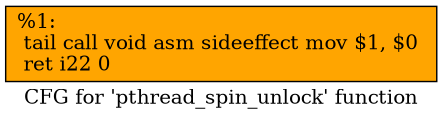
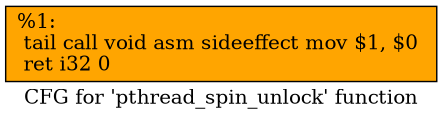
node "%1:": text "ret i22 0" -> "ret i32 0"
